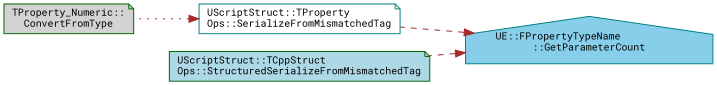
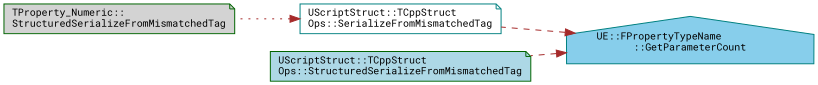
node "TProperty_Numeric:: ConvertFromType": label "TProperty_Numeric:: ConvertFromType" -> "TProperty_Numeric:: StructuredSerializeFromMismatchedTag"
node "UScriptStruct::TProperty Ops::SerializeFromMismatchedTag": label "UScriptStruct::TProperty Ops::SerializeFromMismatchedTag" -> "UScriptStruct::TCppStruct Ops::SerializeFromMismatchedTag"
